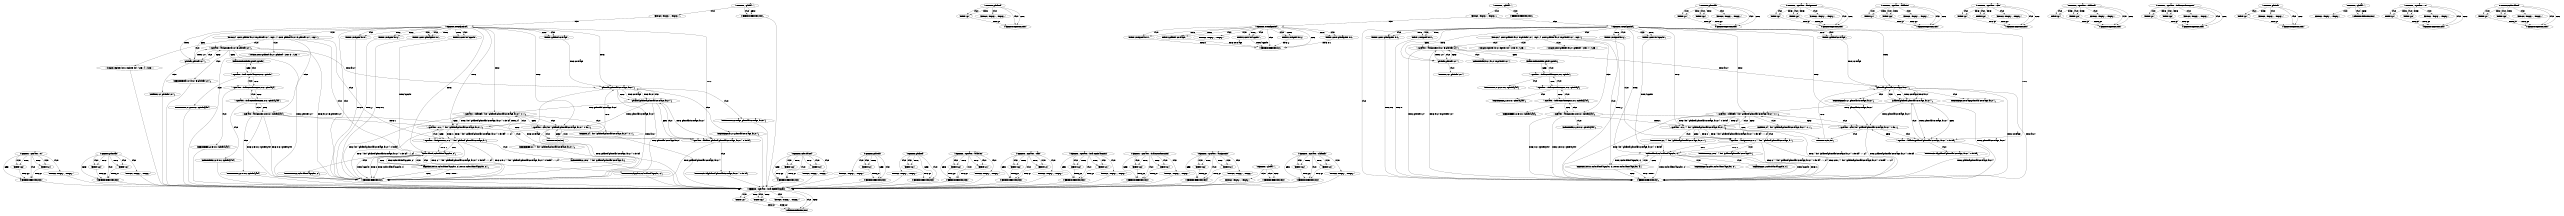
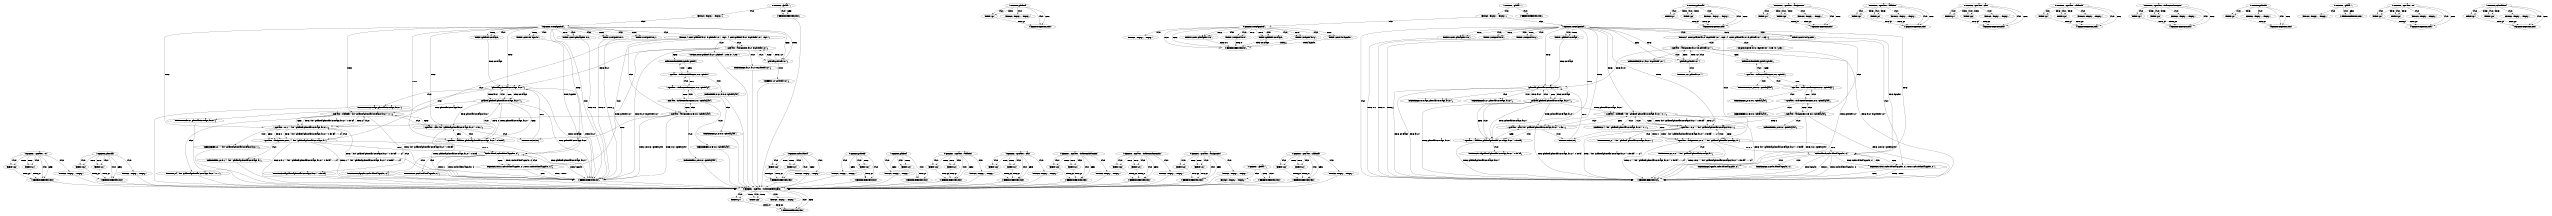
node "<(LOCAL,const gdFixed f_127: gdFixed)<SUB>4</SUB>>": removed
node "<(LOCAL,register int c: register int)<SUB>4</SUB>>": removed
